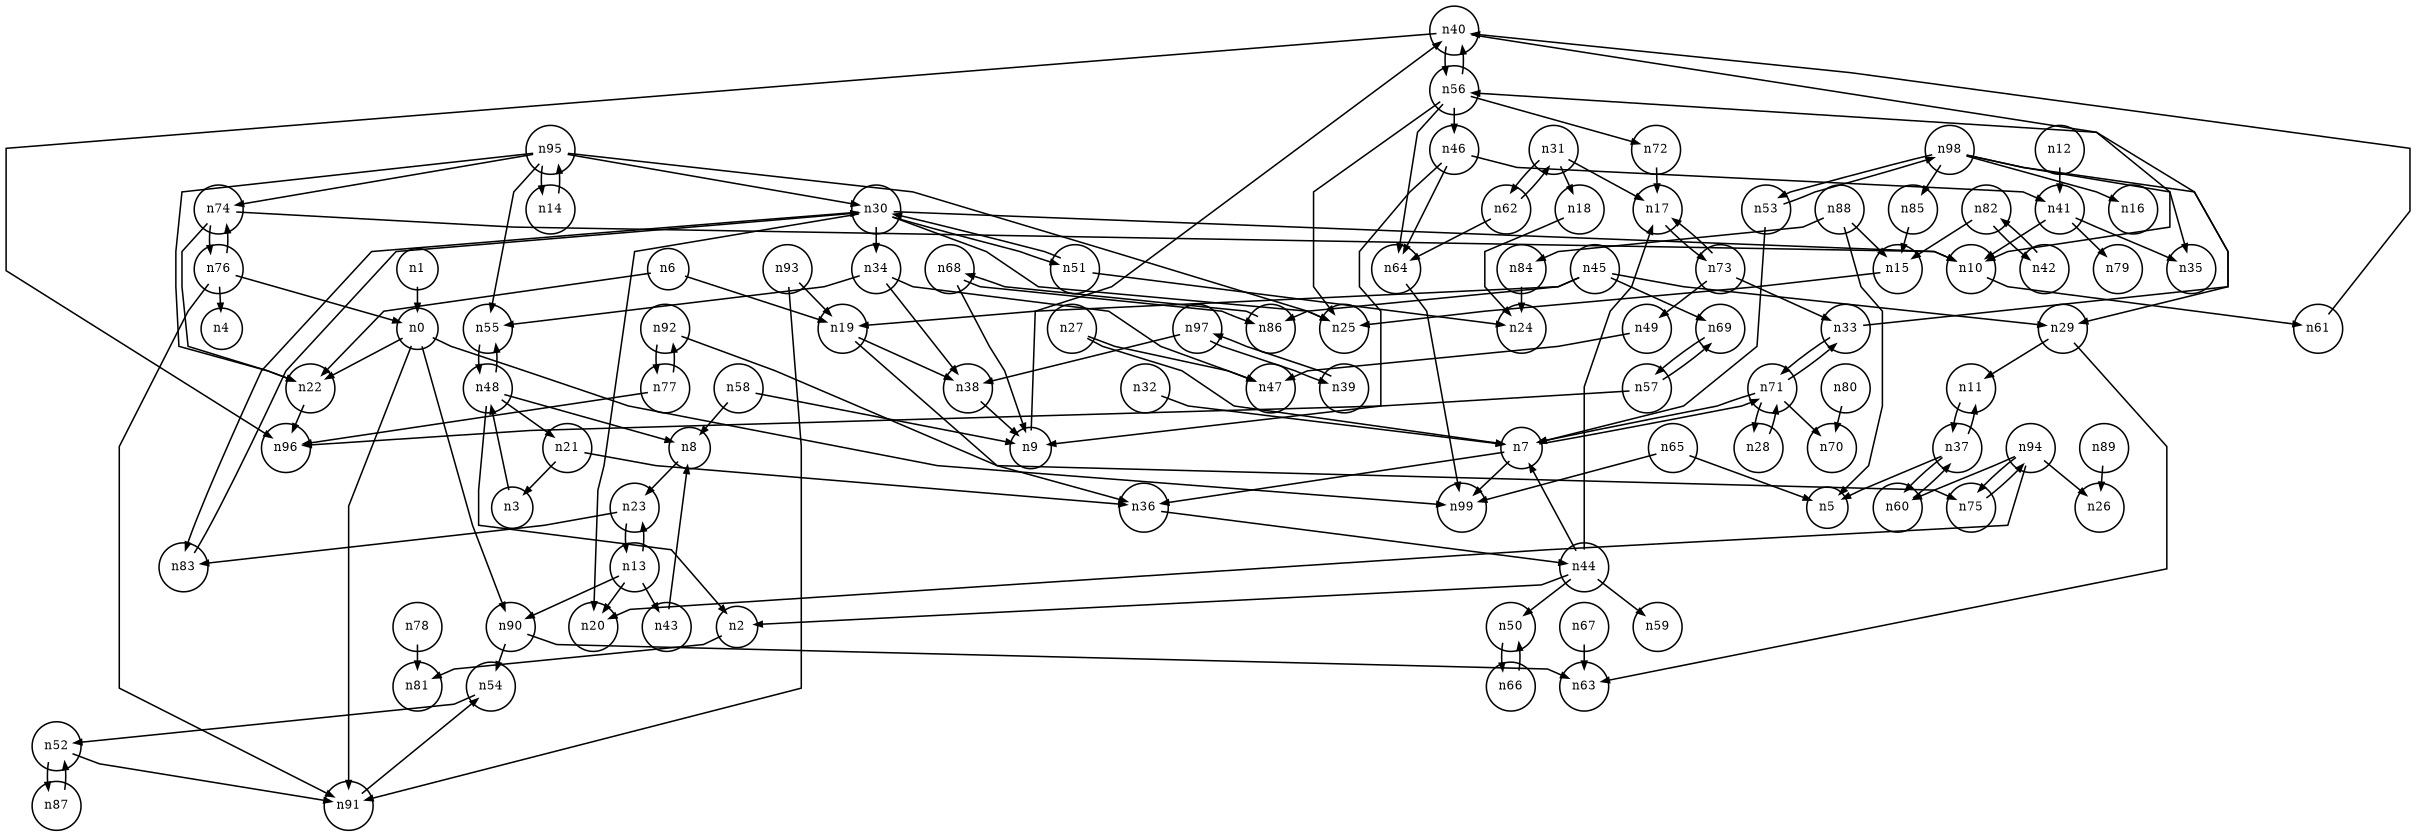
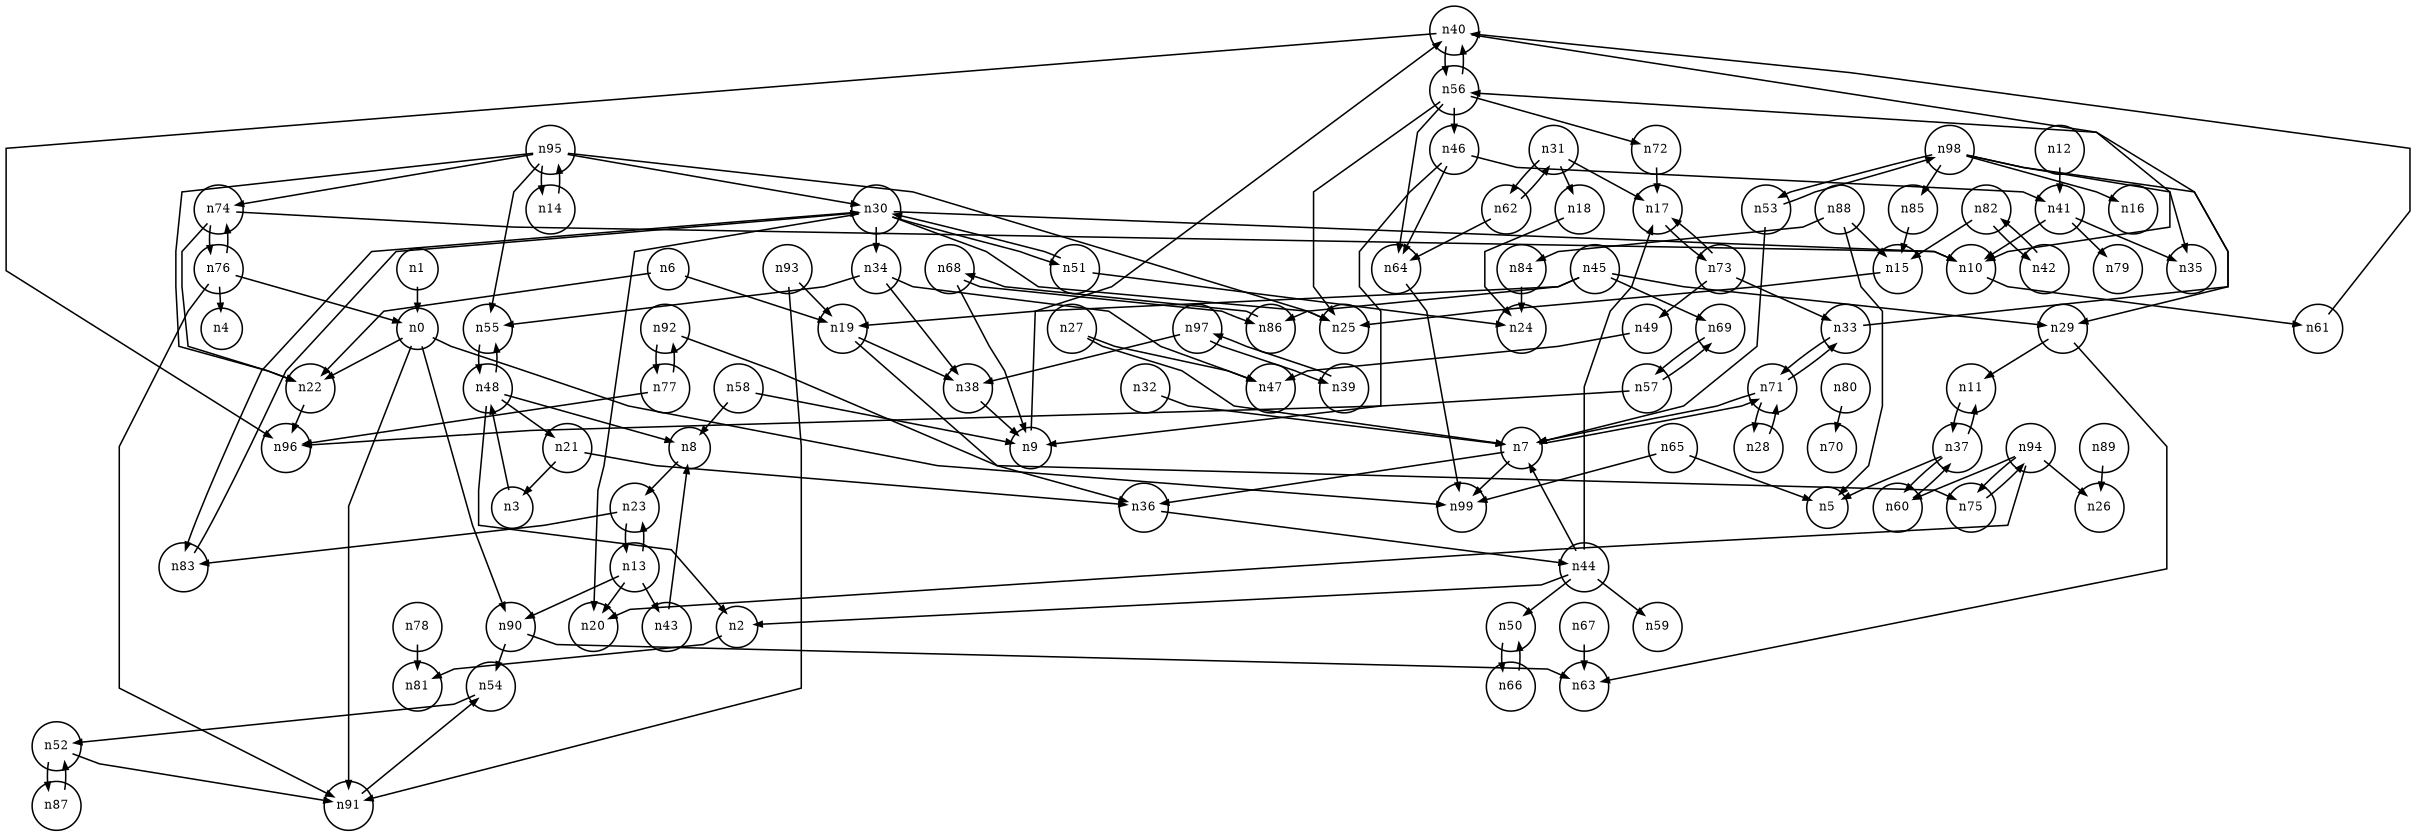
edge "n71" -> "n70": removed
